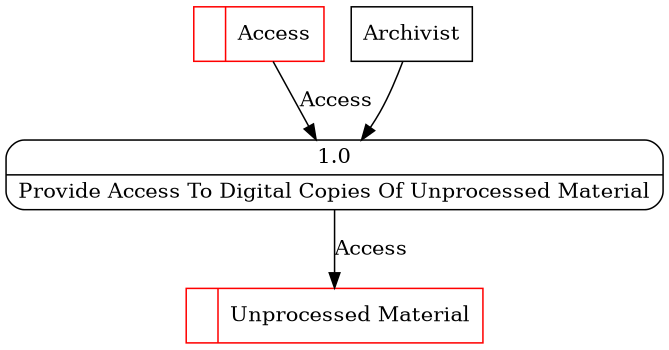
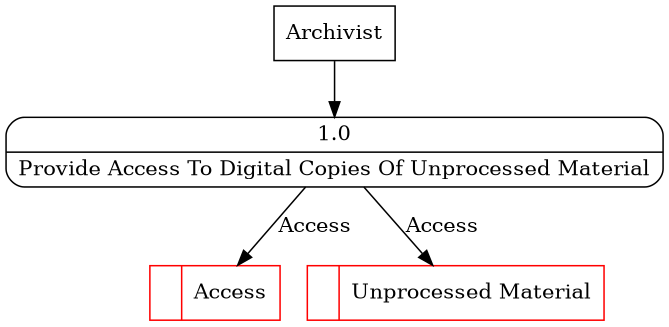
edge "Access" -> "1.0": reversed
